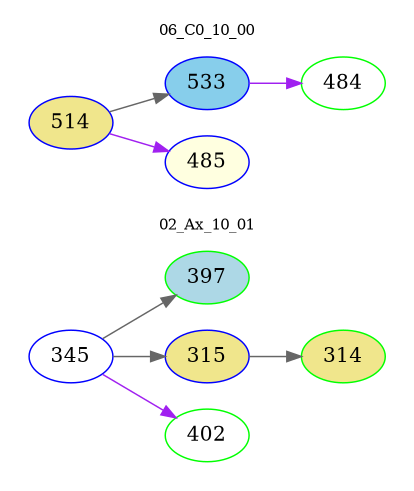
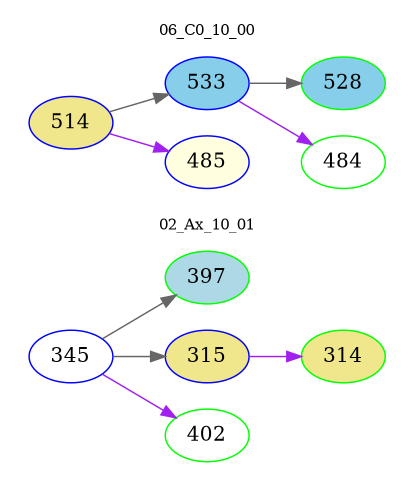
node "528": added
edge "315" -> "314": color gray40 -> purple
